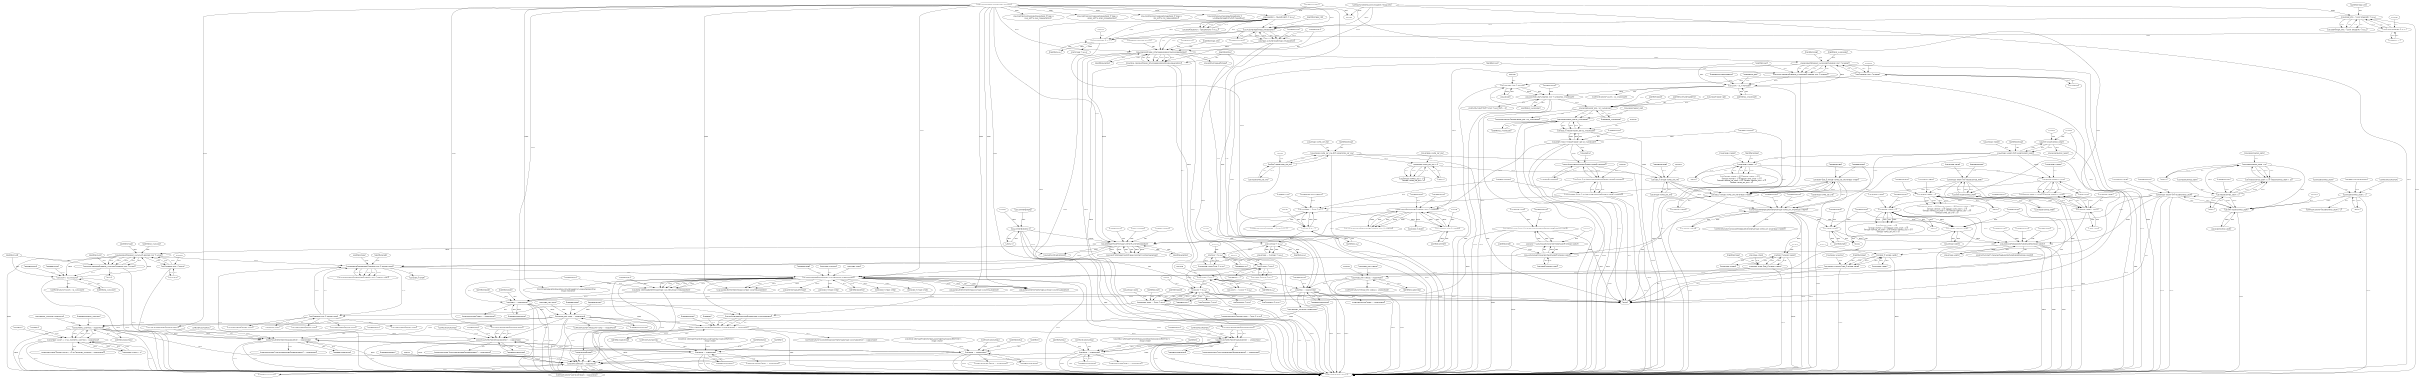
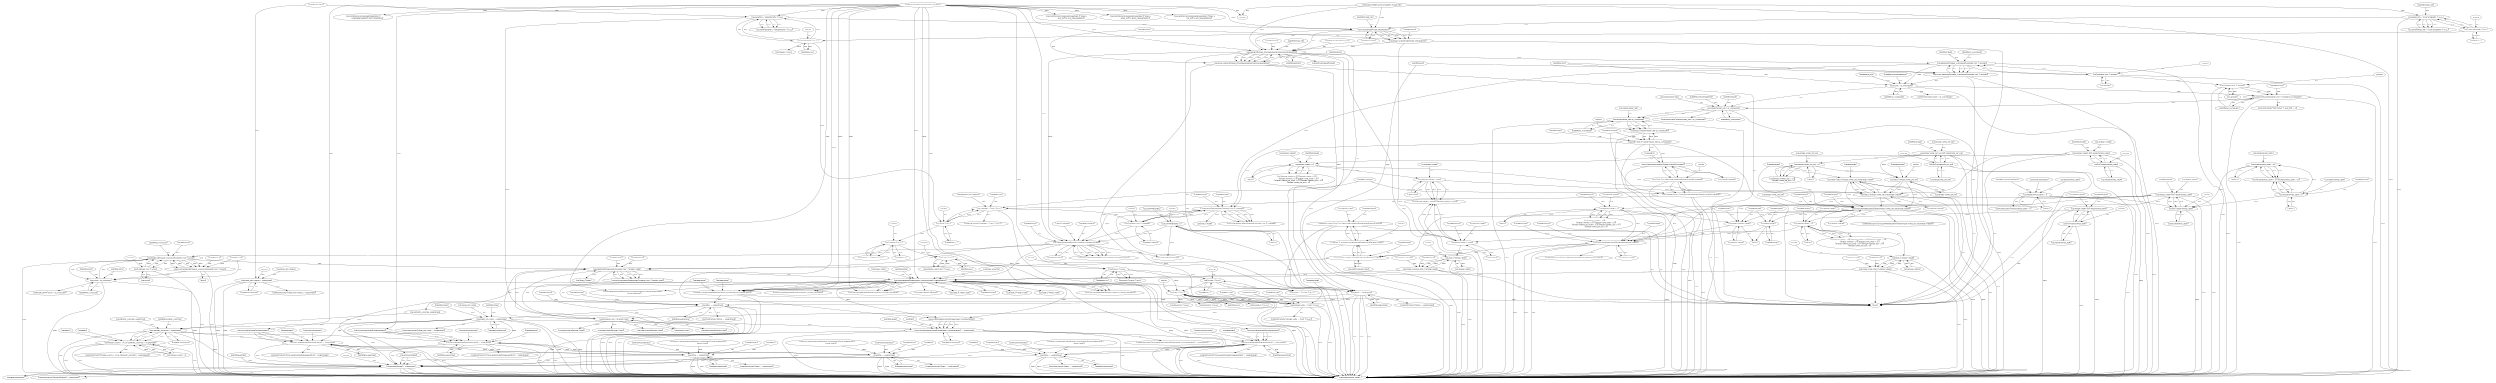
edge "1000557" -> "(Call,(int) header.pixmap_height)": now "(Call,header.pixmap_height)" -> "(Call,(int) header.pixmap_height)"
edge "(Call,ximage->height=(int) header.pixmap_height)" -> "(Call,ximage->height > 65535)": removed, label "DDG:"
